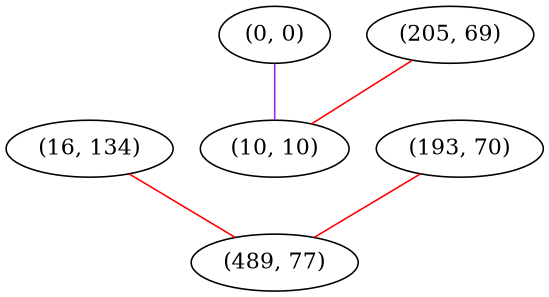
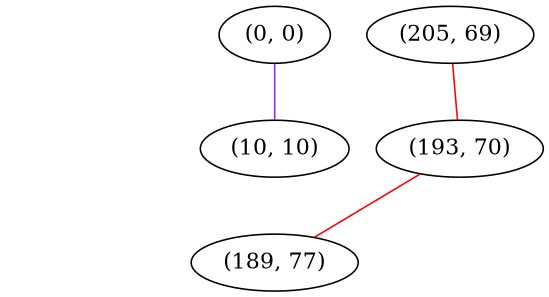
edge "(205, 69)" -- "(10, 10)": now "(205, 69)" -- "(193, 70)"
node "(16, 134)": removed
node "(489, 77)": label "(489, 77)" -> "(189, 77)"
